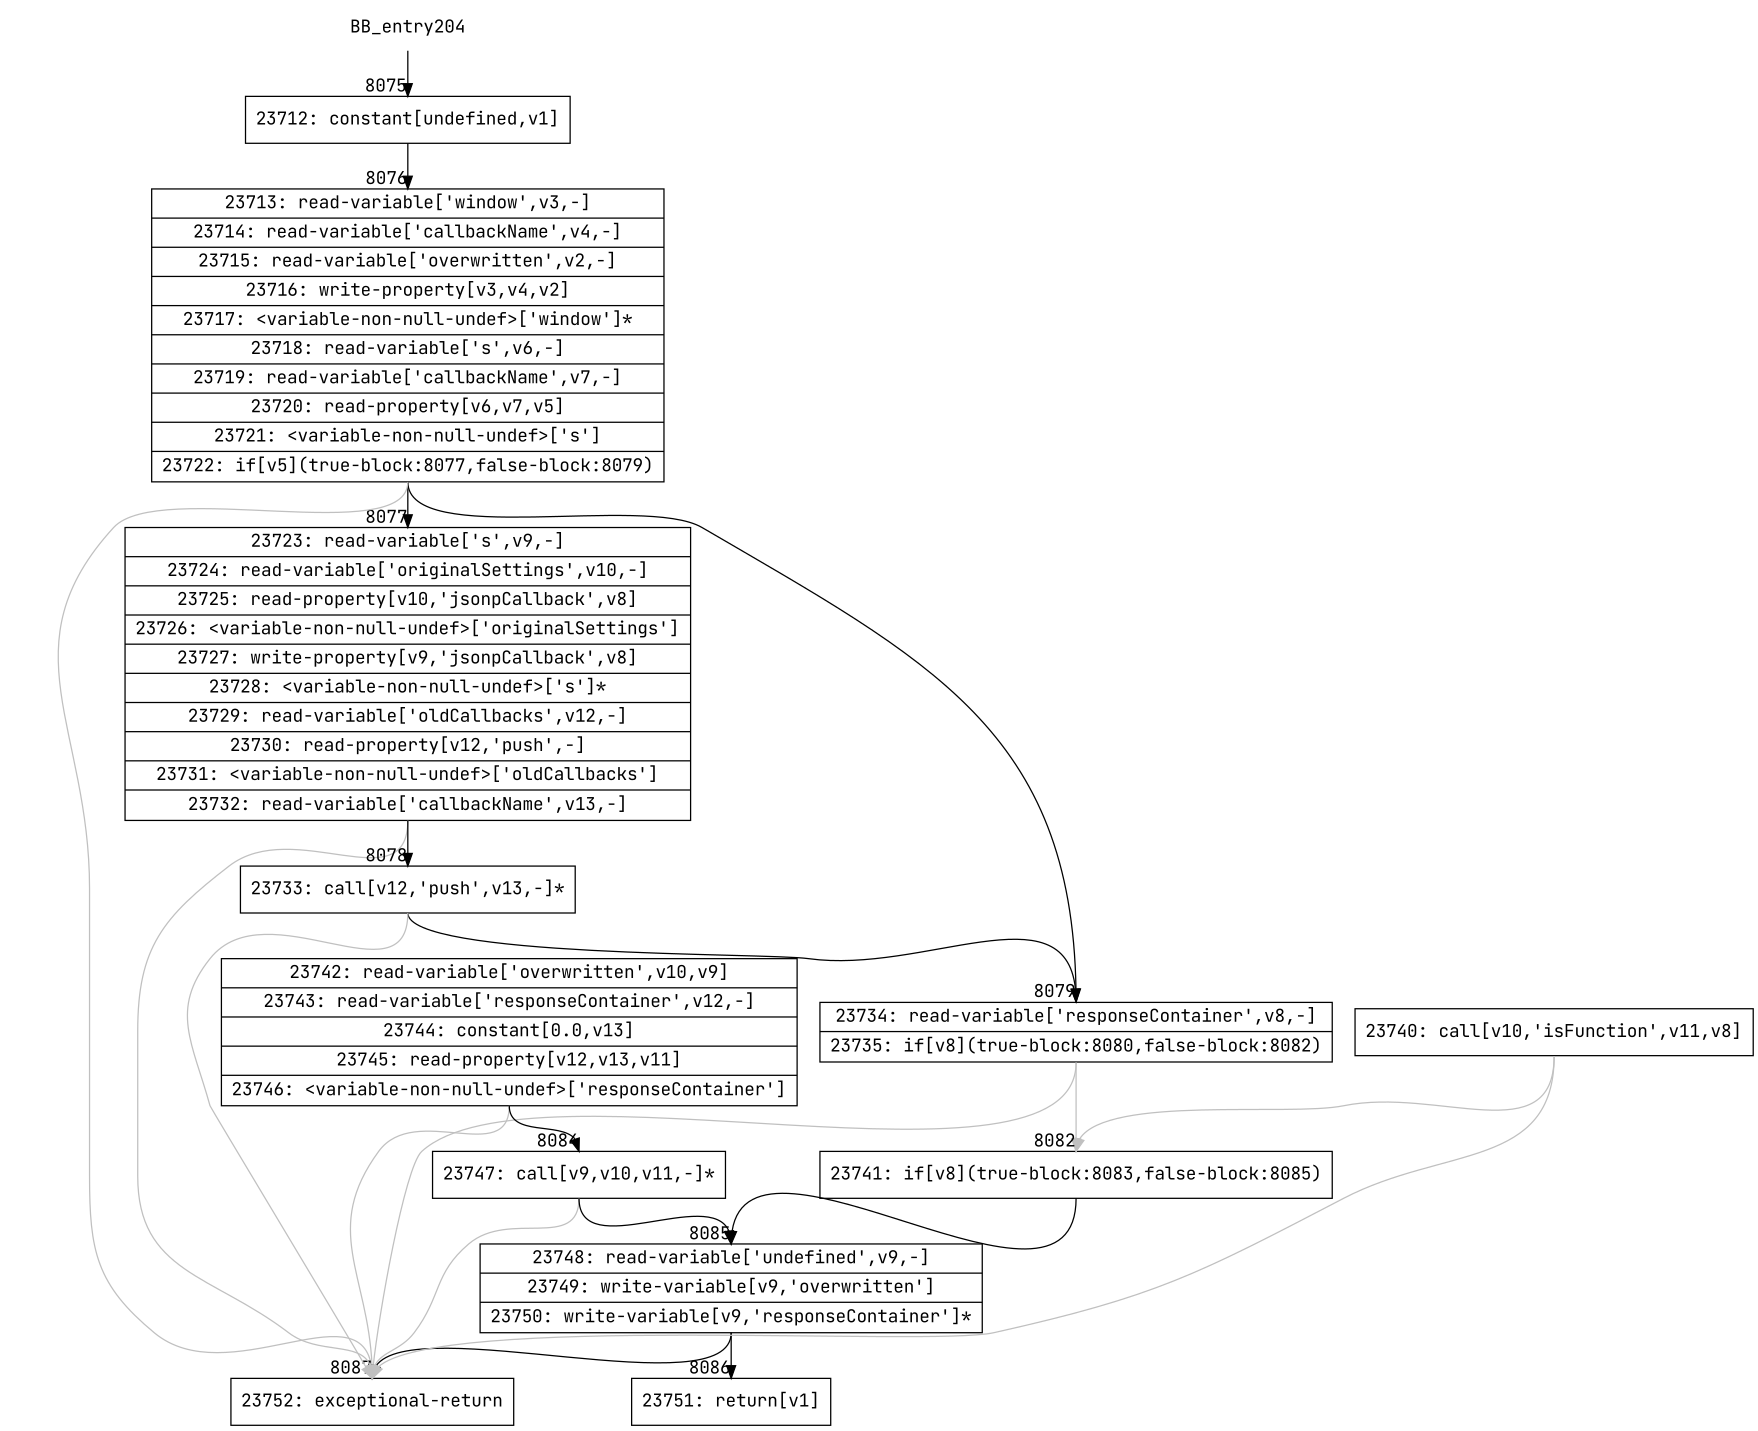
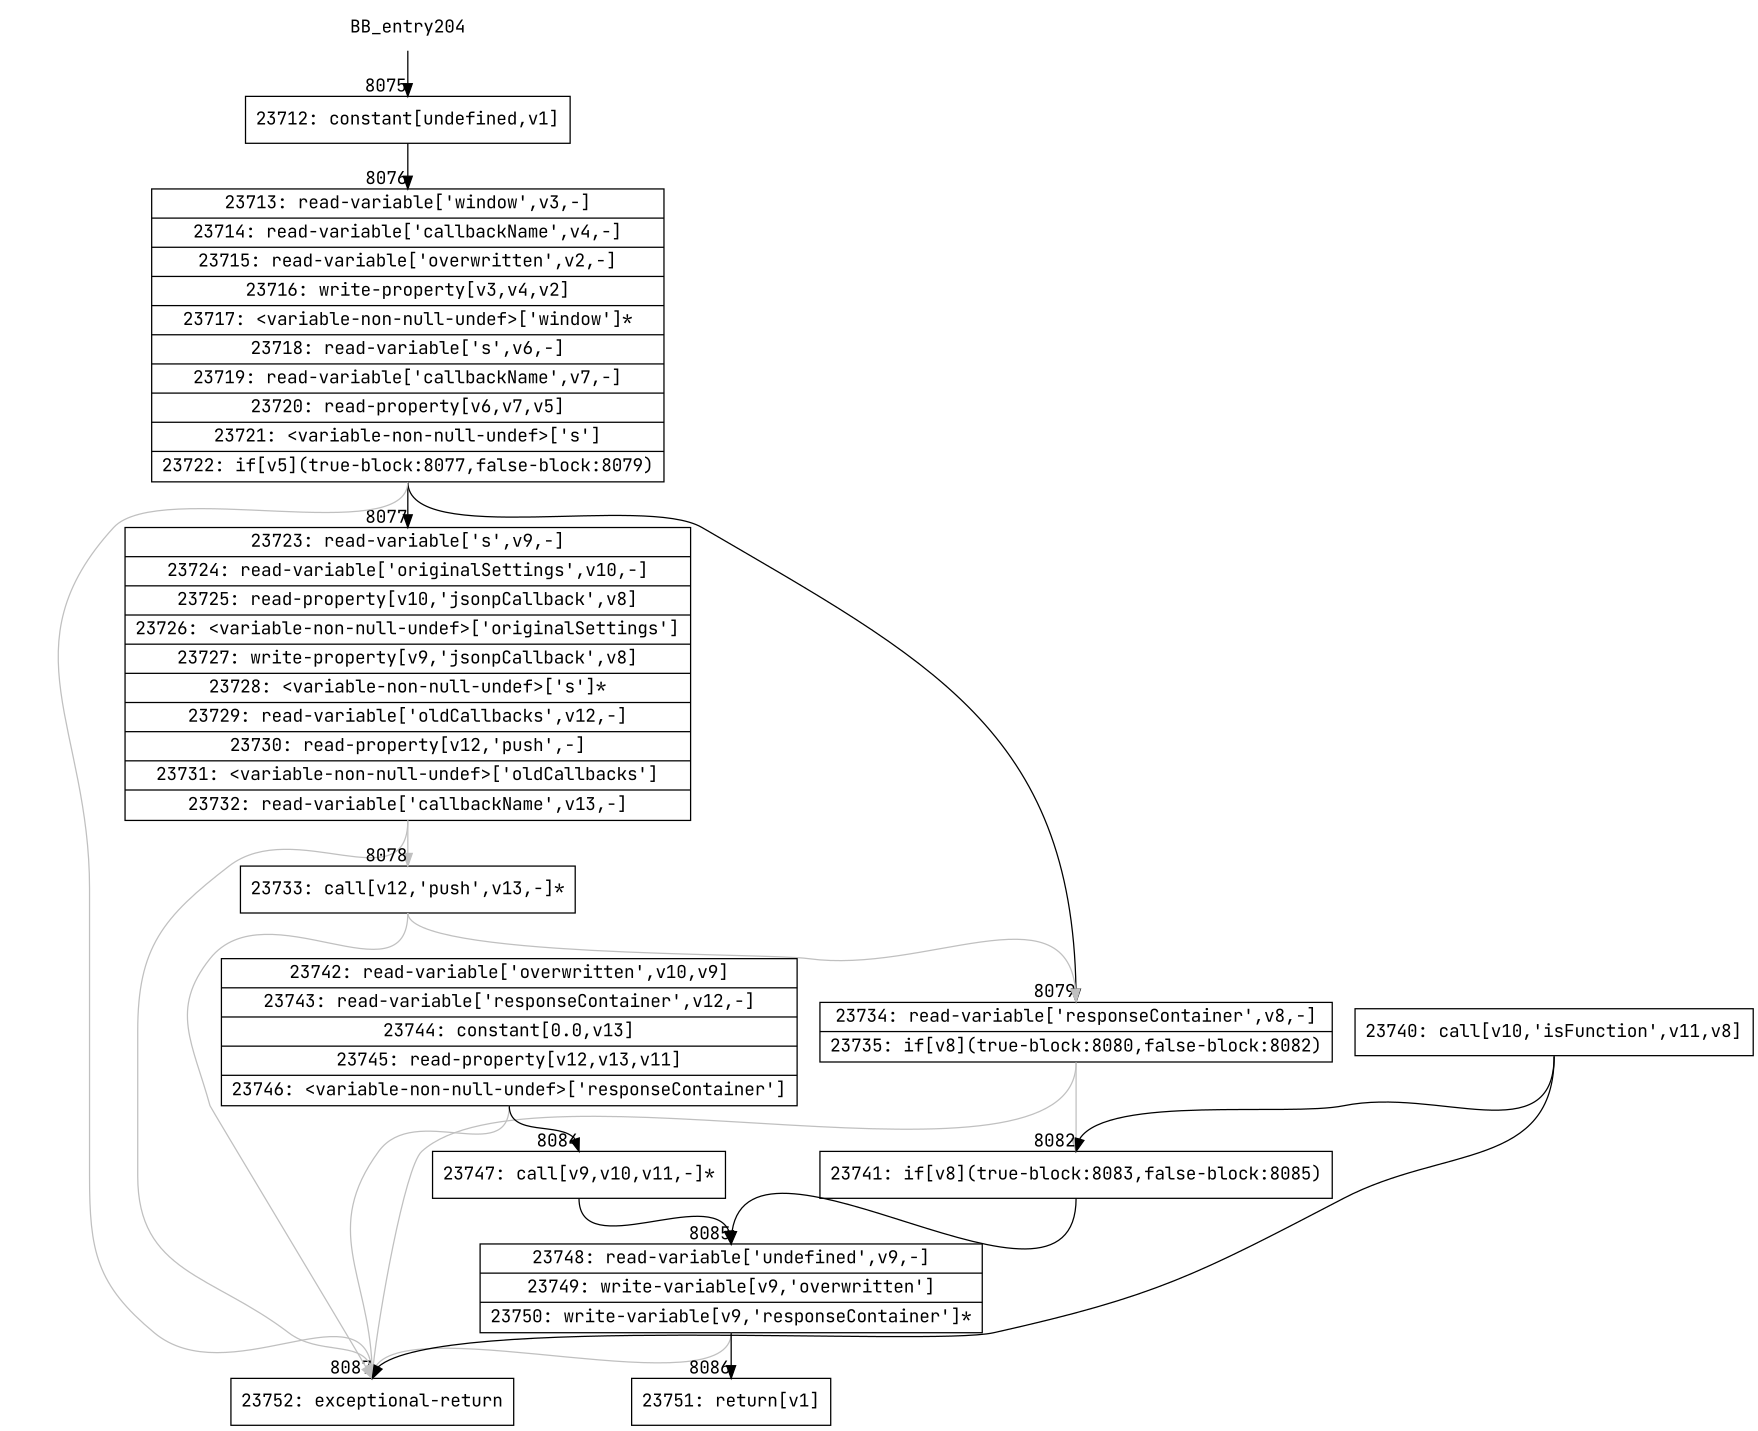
edge "23723: read-variable['s',v9,-]" -> "23733: call[v12,'push',v13,-]*": color black -> gray
edge "23733: call[v12,'push',v13,-]*" -> "23734: read-variable['responseContainer',v8,-]": color black -> gray
edge "23740: call[v10,'isFunction',v11,v8]" -> "23741: if[v8](true-block:8083,false-block:8085)": color gray -> black
edge "23747: call[v9,v10,v11,-]*" -> "23752: exceptional-return": removed
edge "23740: call[v10,'isFunction',v11,v8]" -> "23752: exceptional-return": color gray -> black
edge "23748: read-variable['undefined',v9,-]" -> "23752: exceptional-return": color black -> gray
